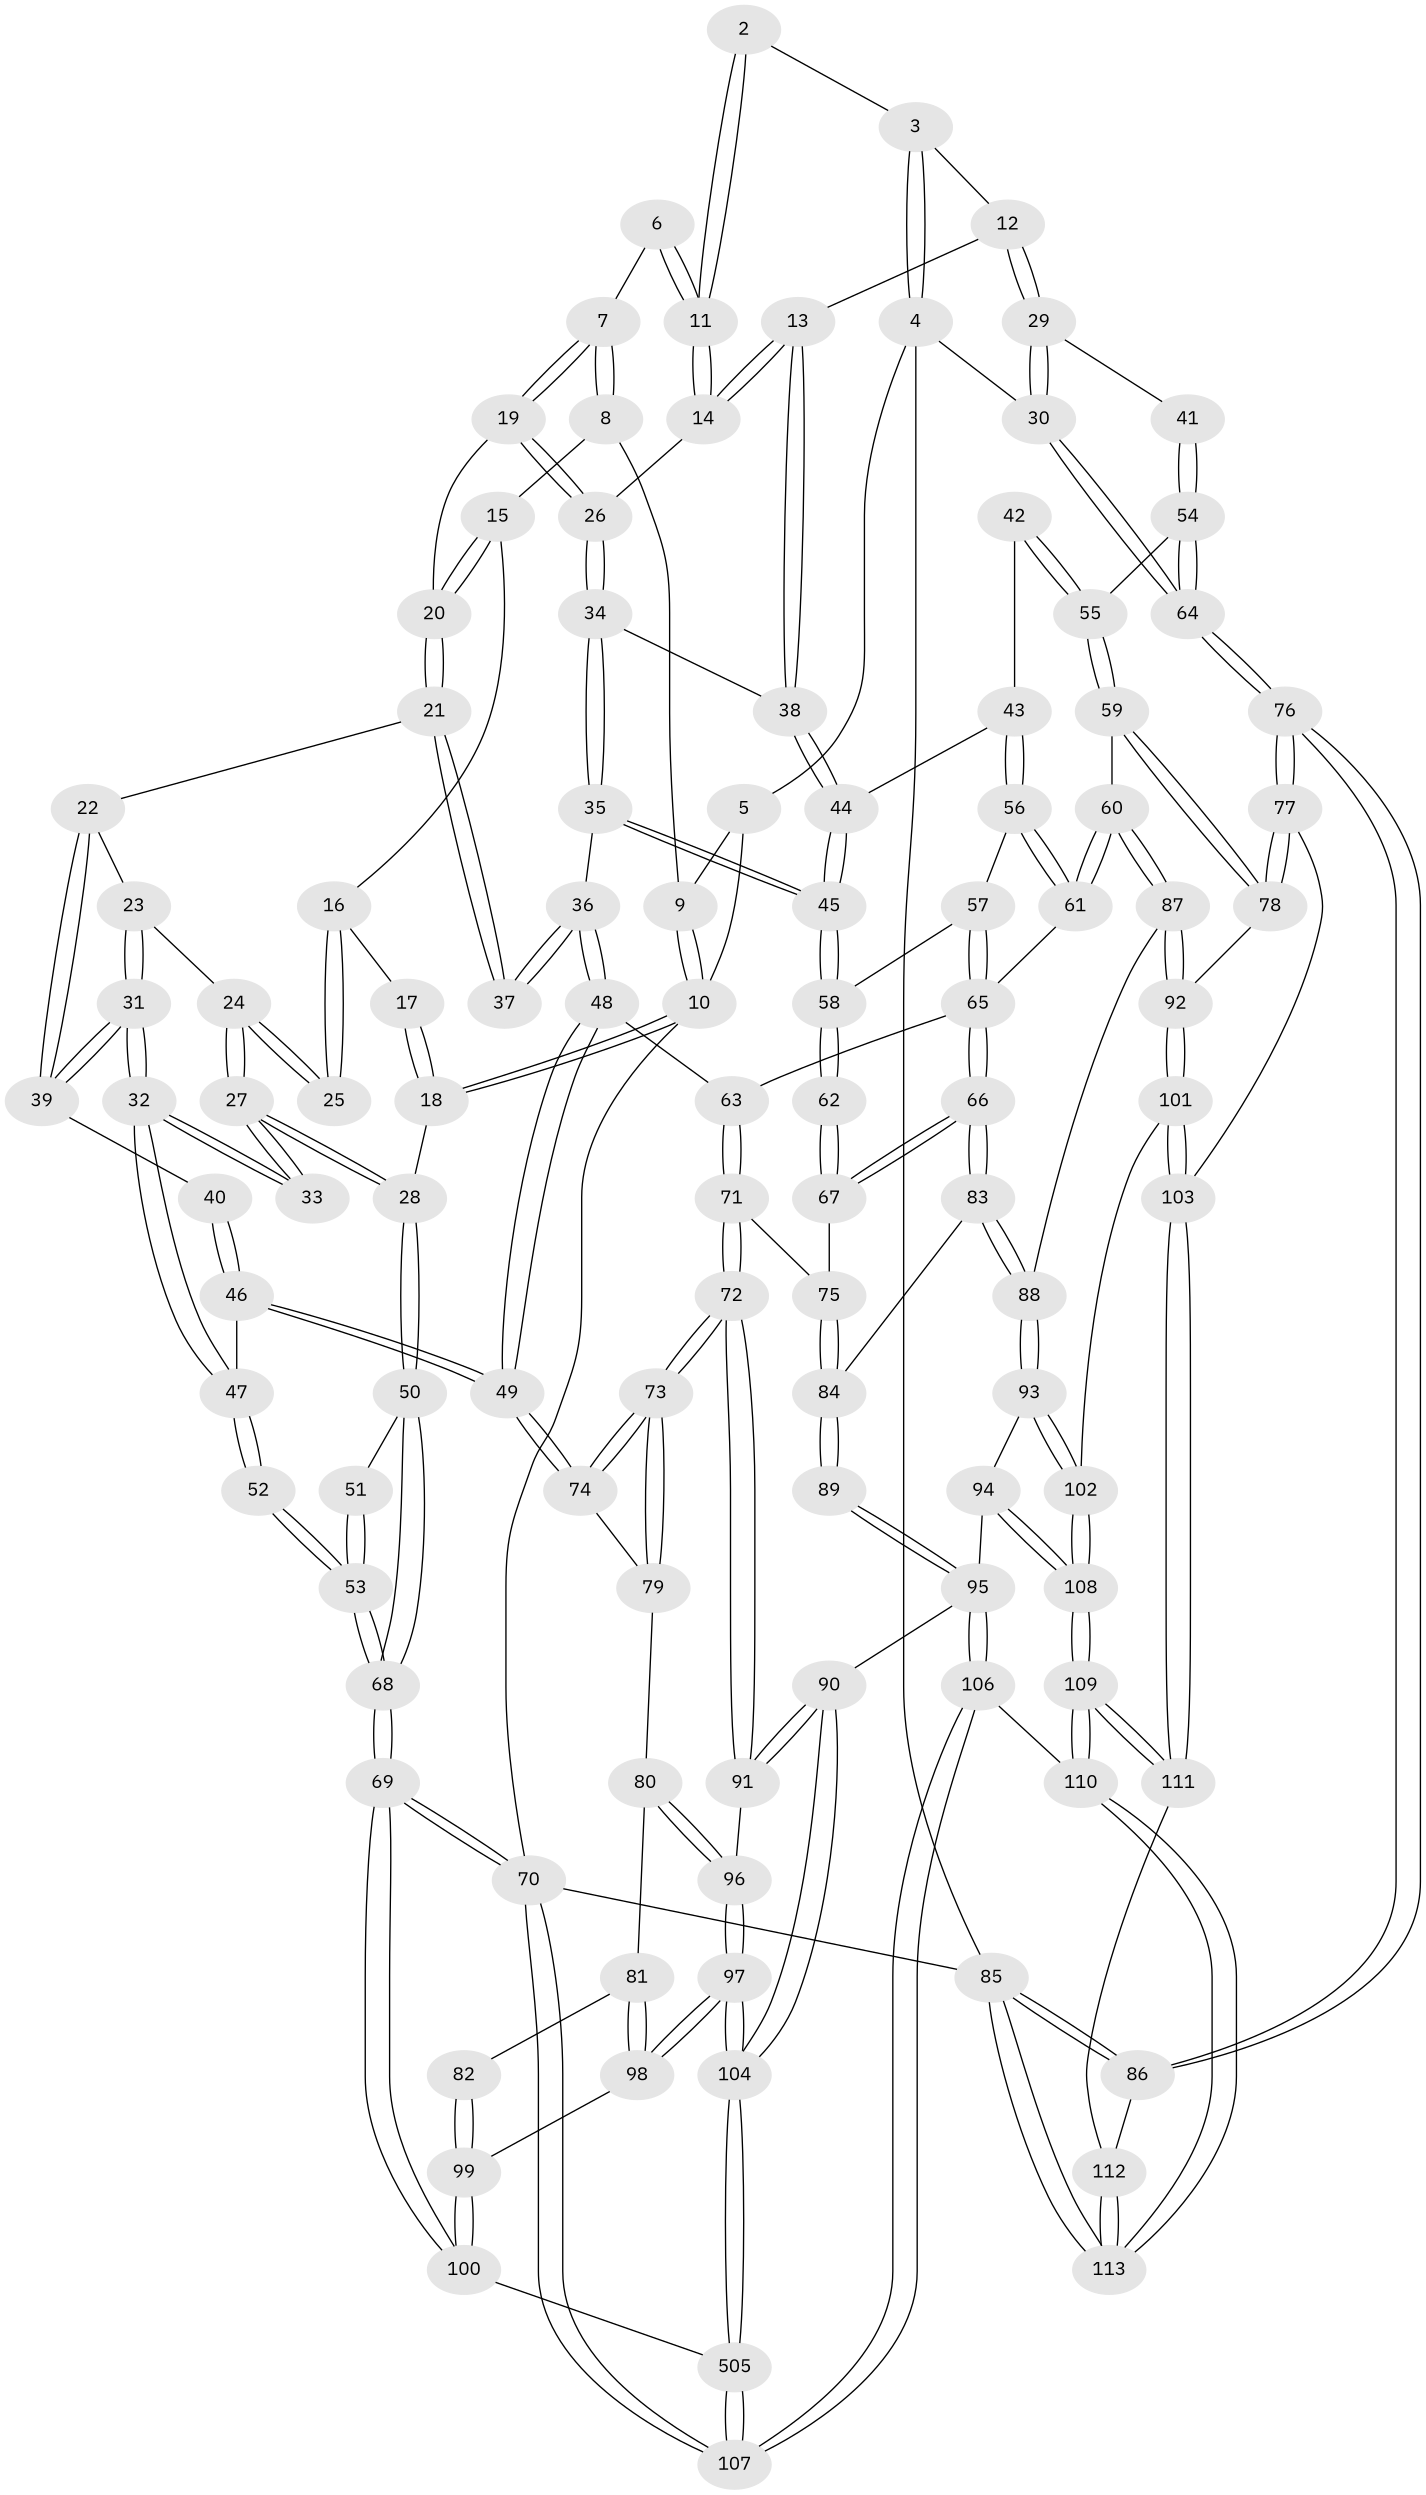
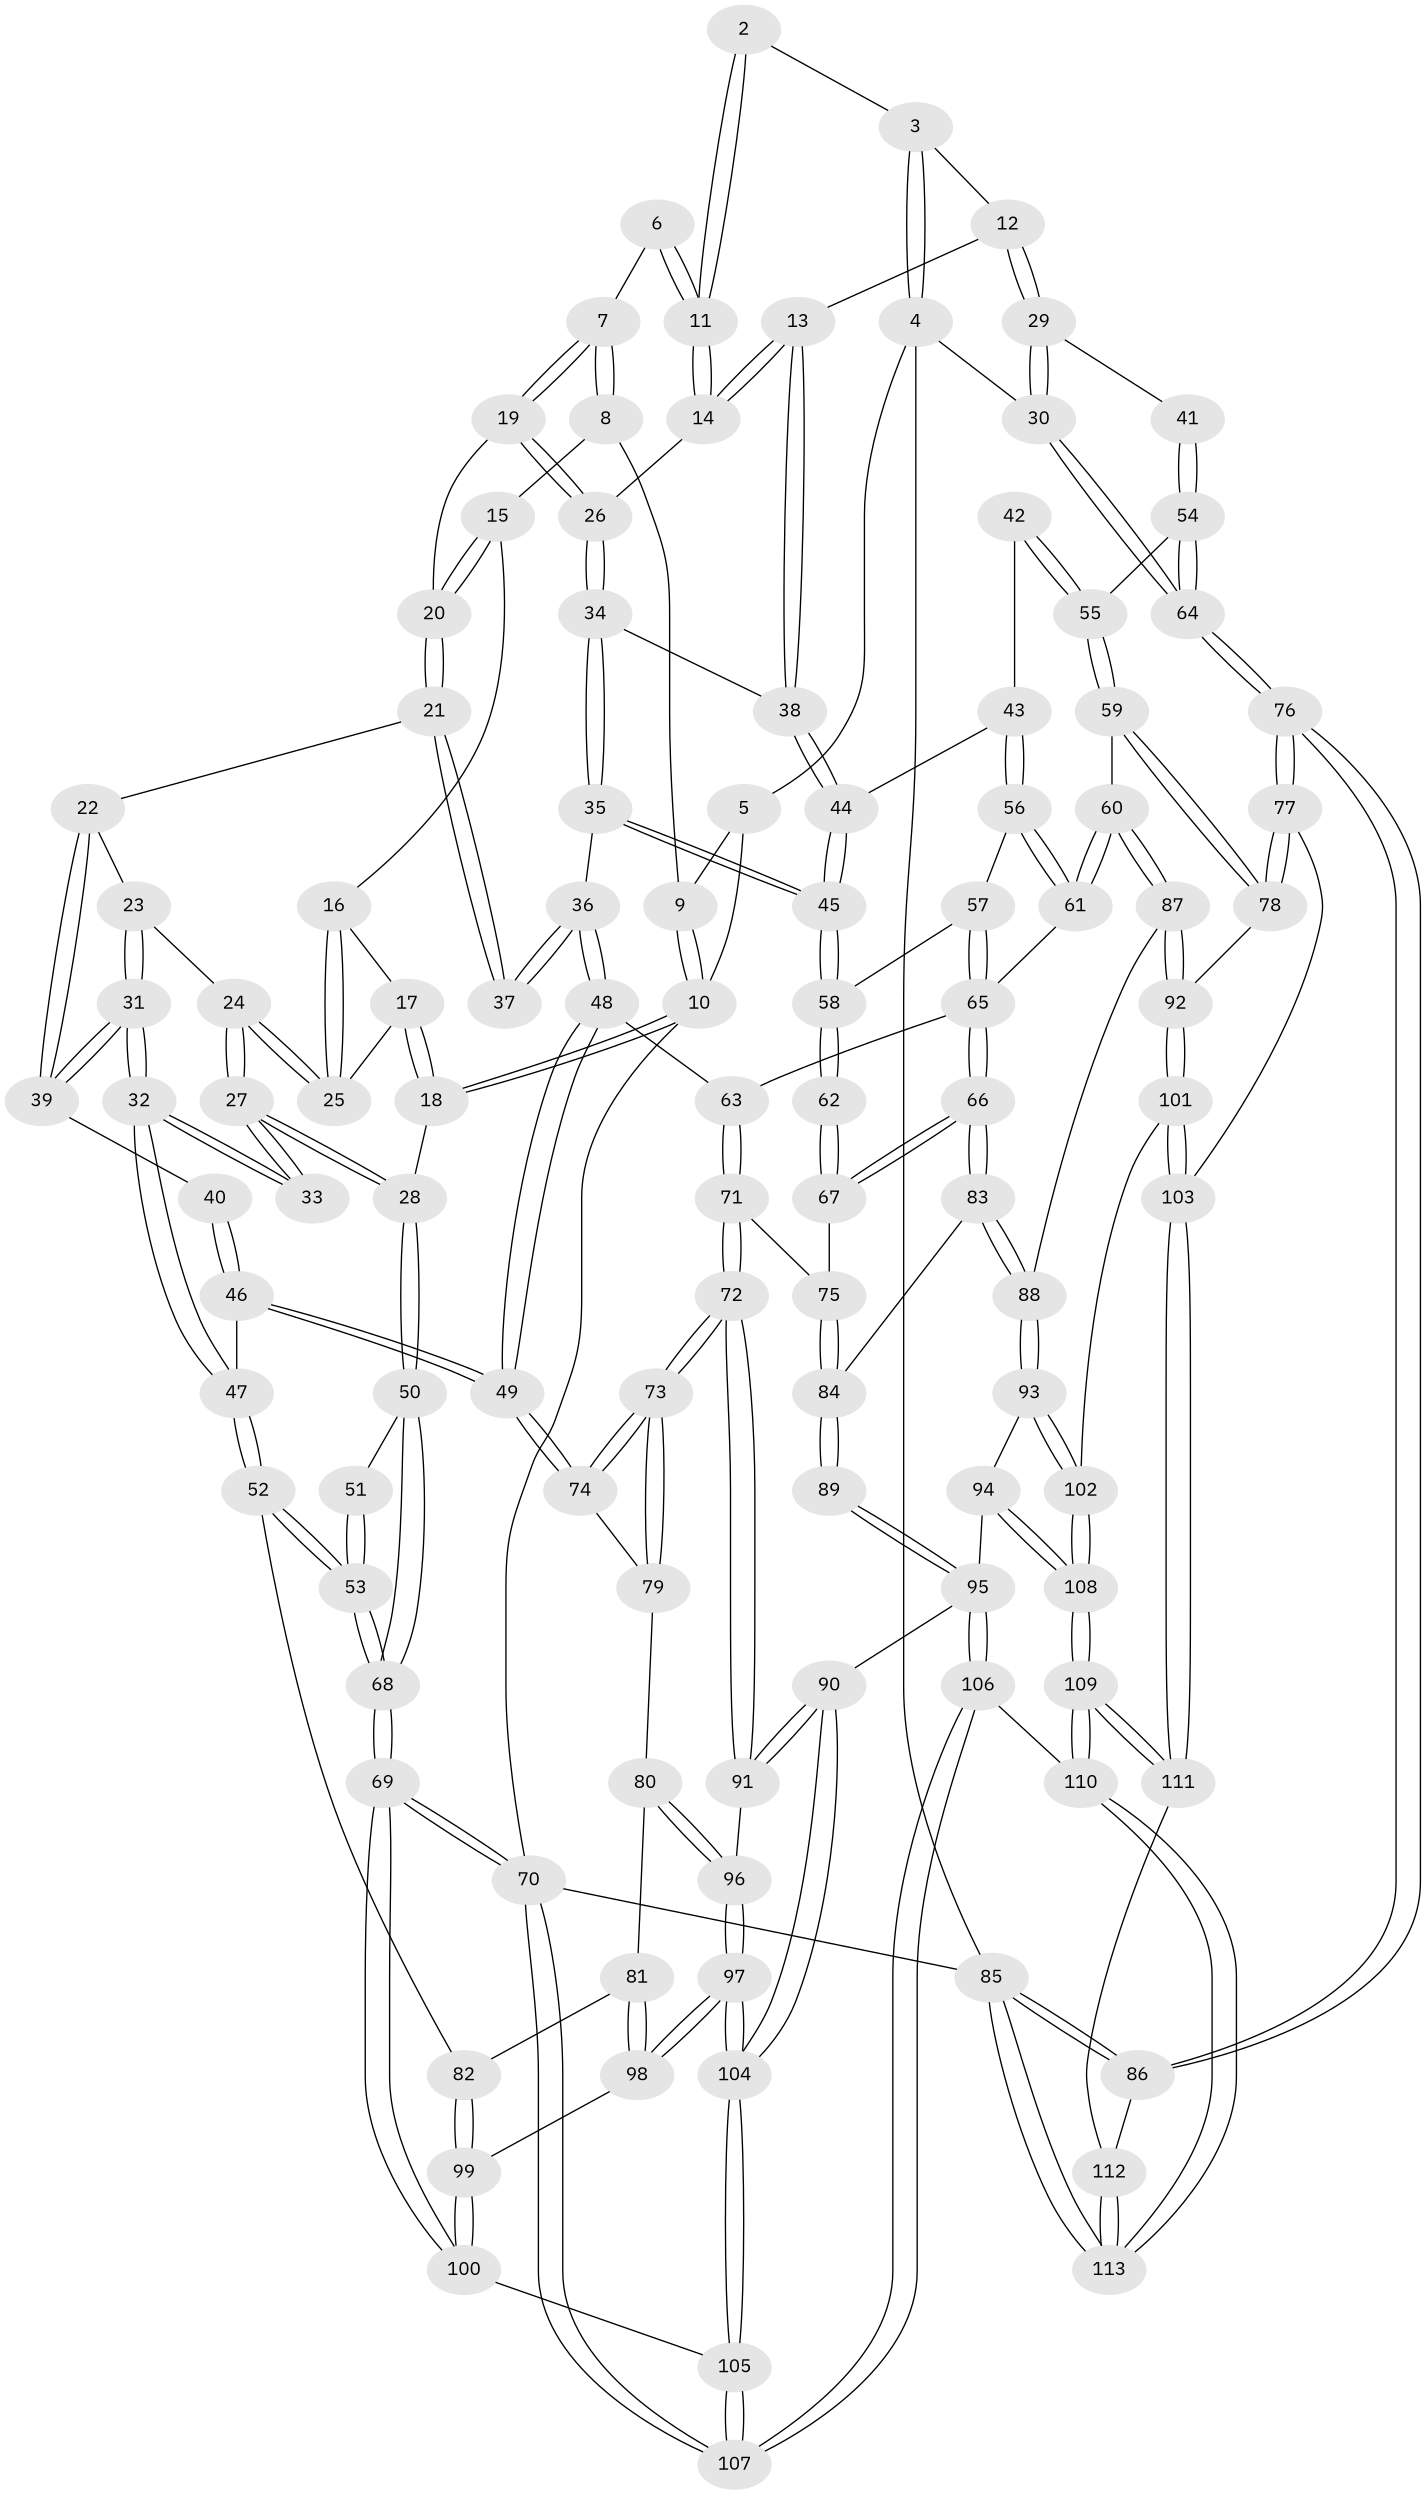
edge "17" -- "25": added
edge "52" -- "82": added
node "505": label "505" -> "105"
